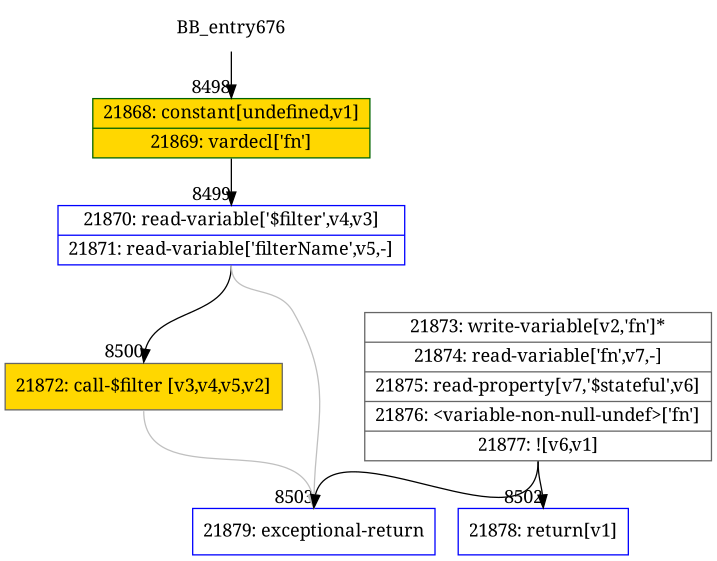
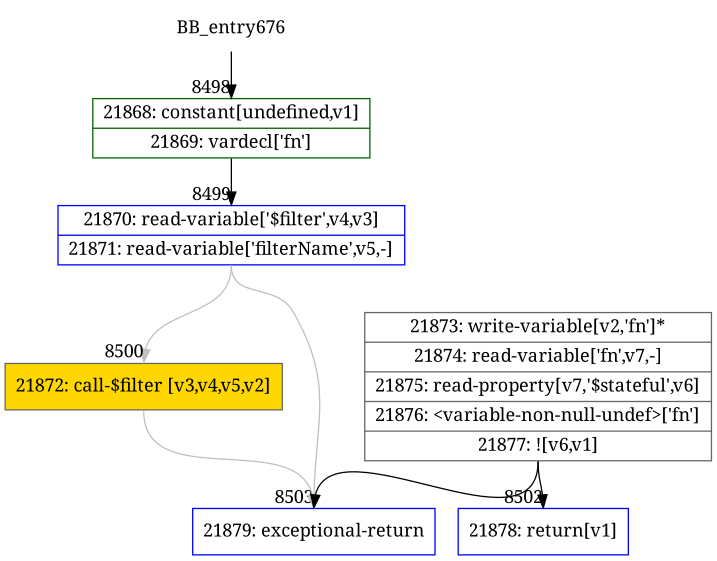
node "21868: constant[undefined,v1]": fillcolor gold -> white
edge "21870: read-variable['$filter',v4,v3]" -> "21872: call-$filter [v3,v4,v5,v2]": color black -> gray
